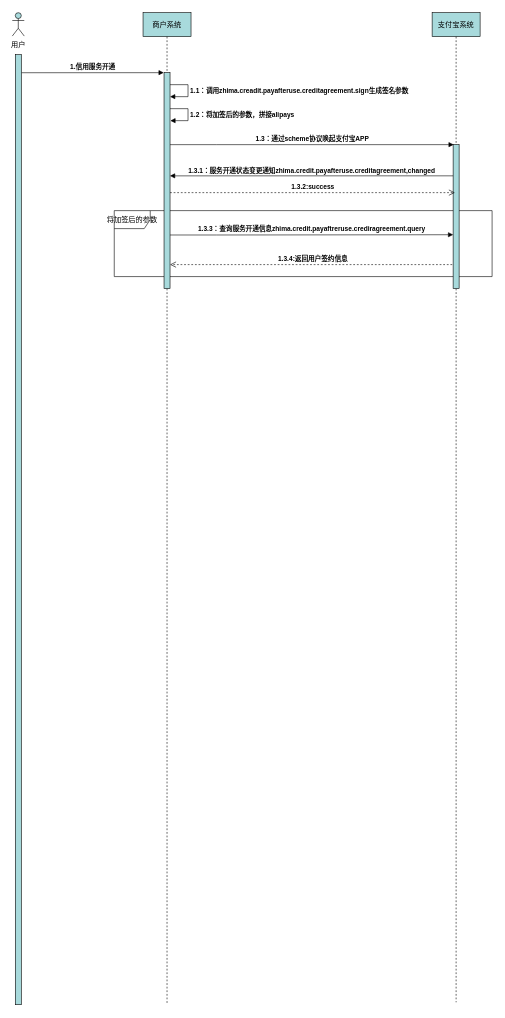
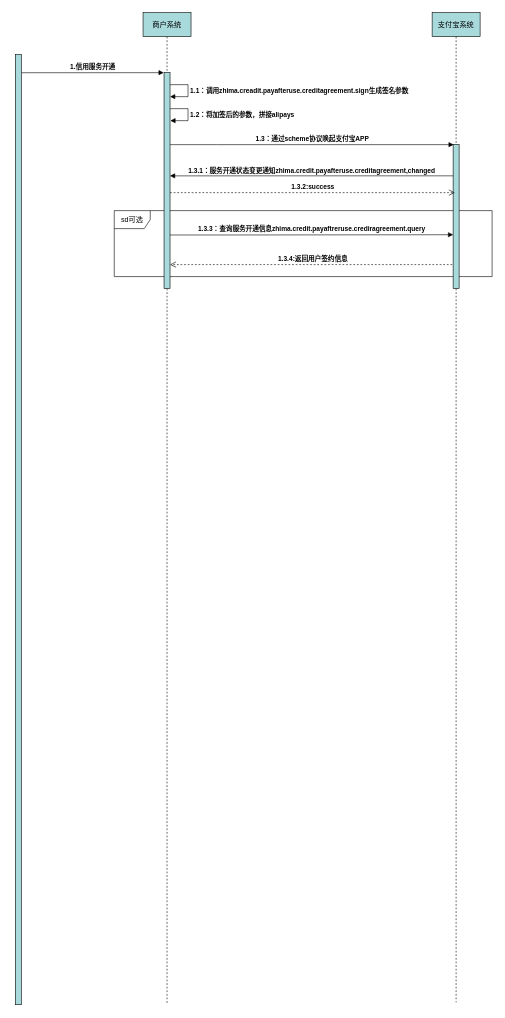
node "用户": removed
node "将加签后的参数": label "将加签后的参数" -> "sd可选"
